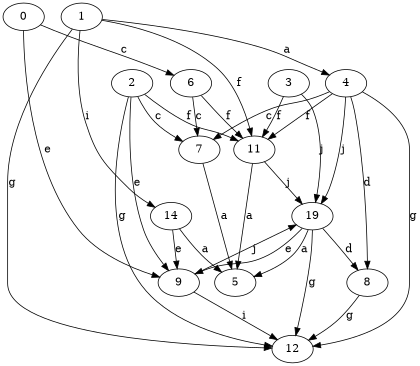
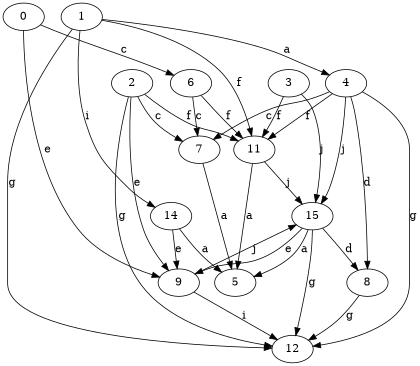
node "19": label "19" -> "15"
